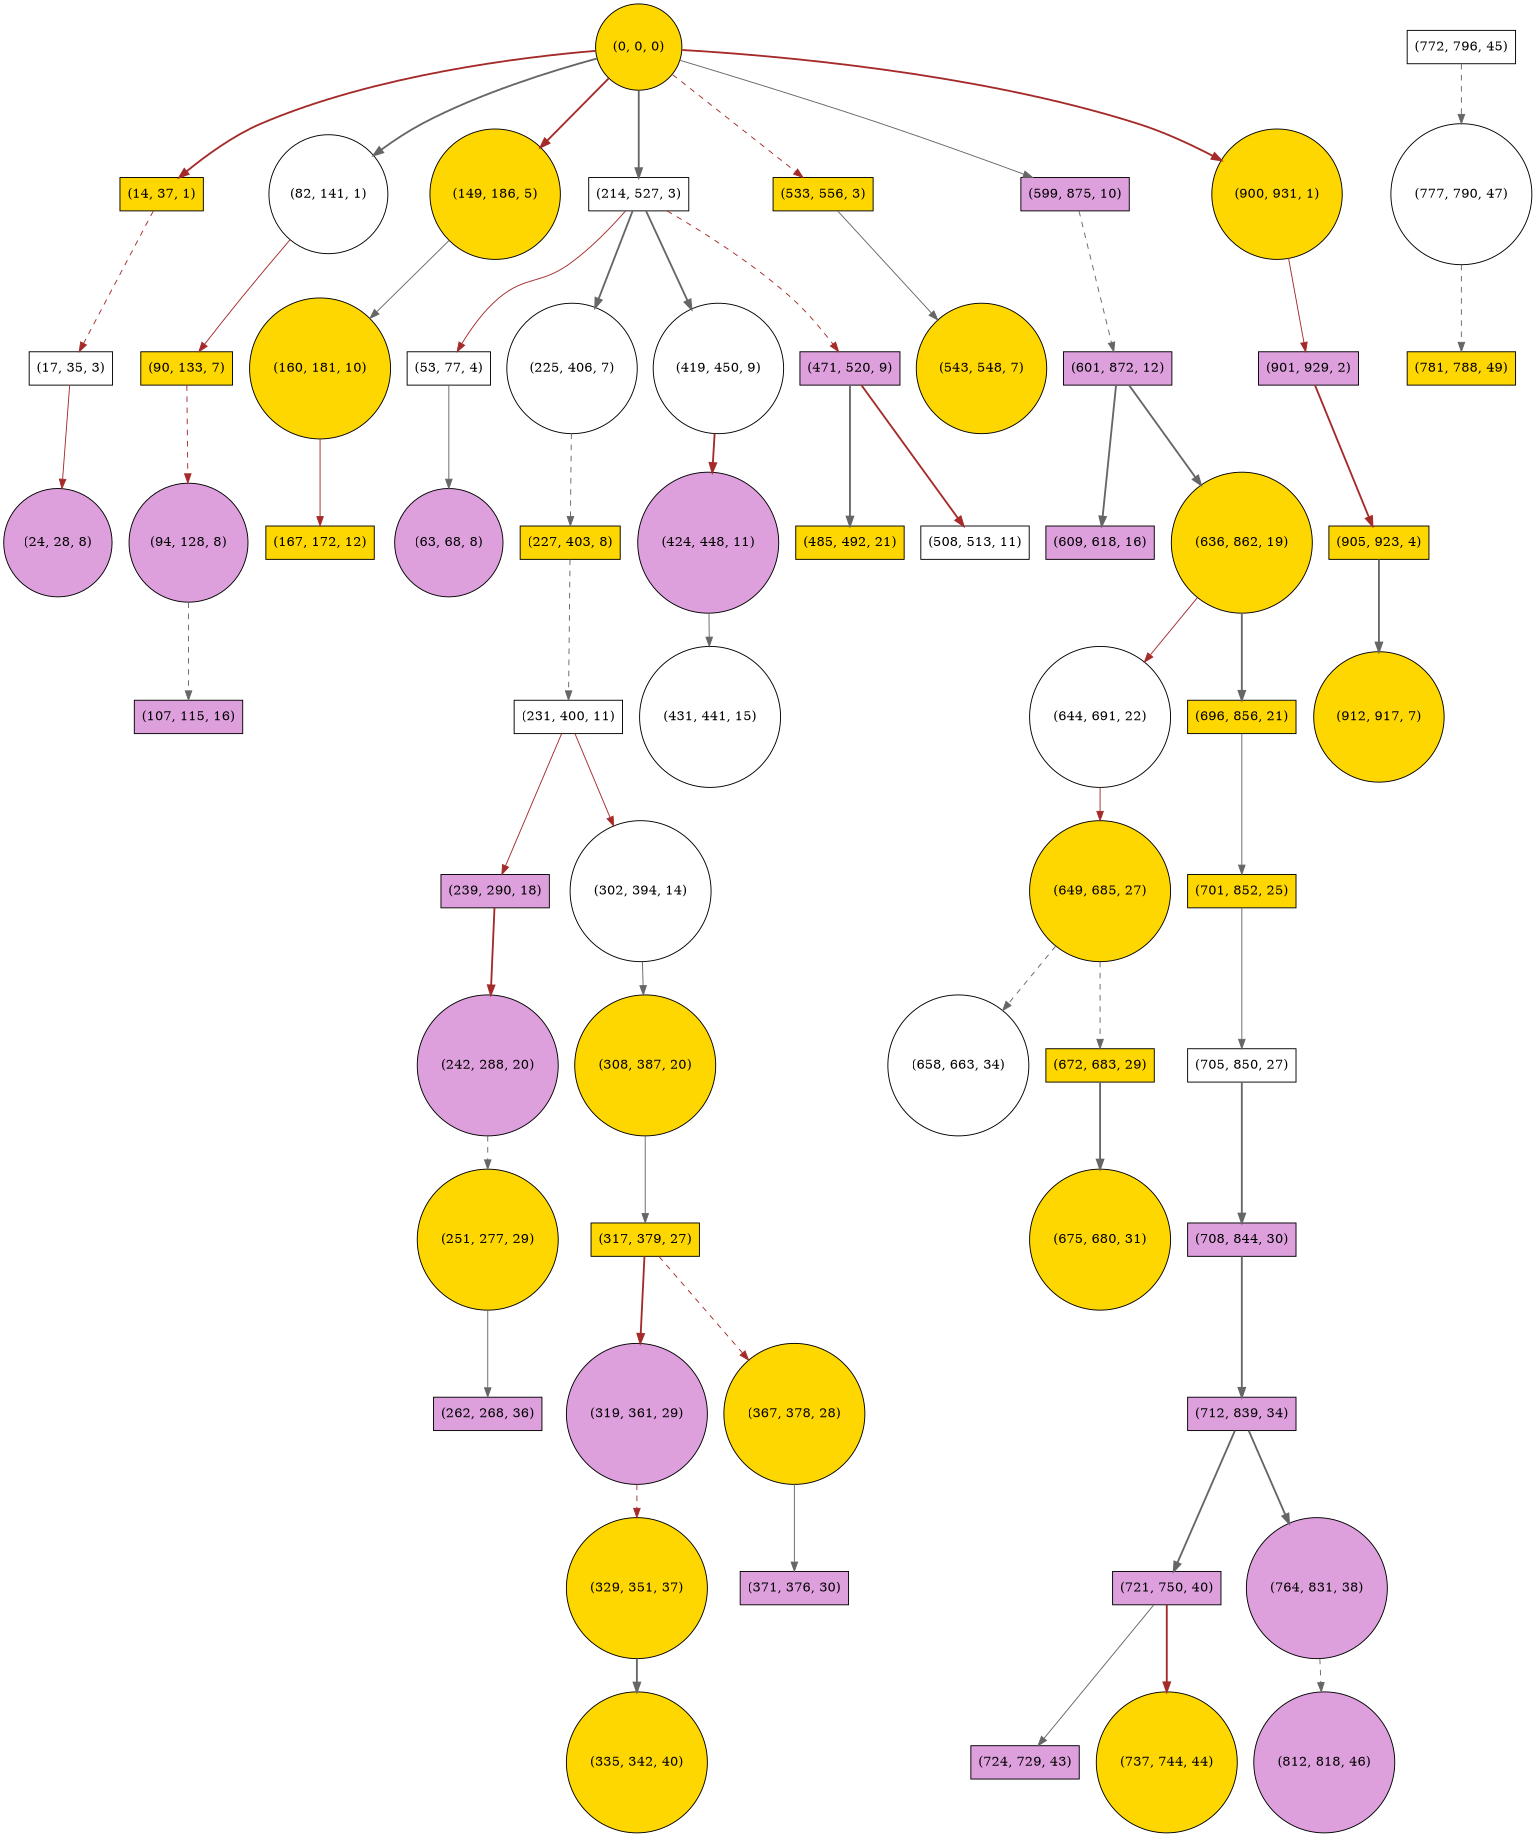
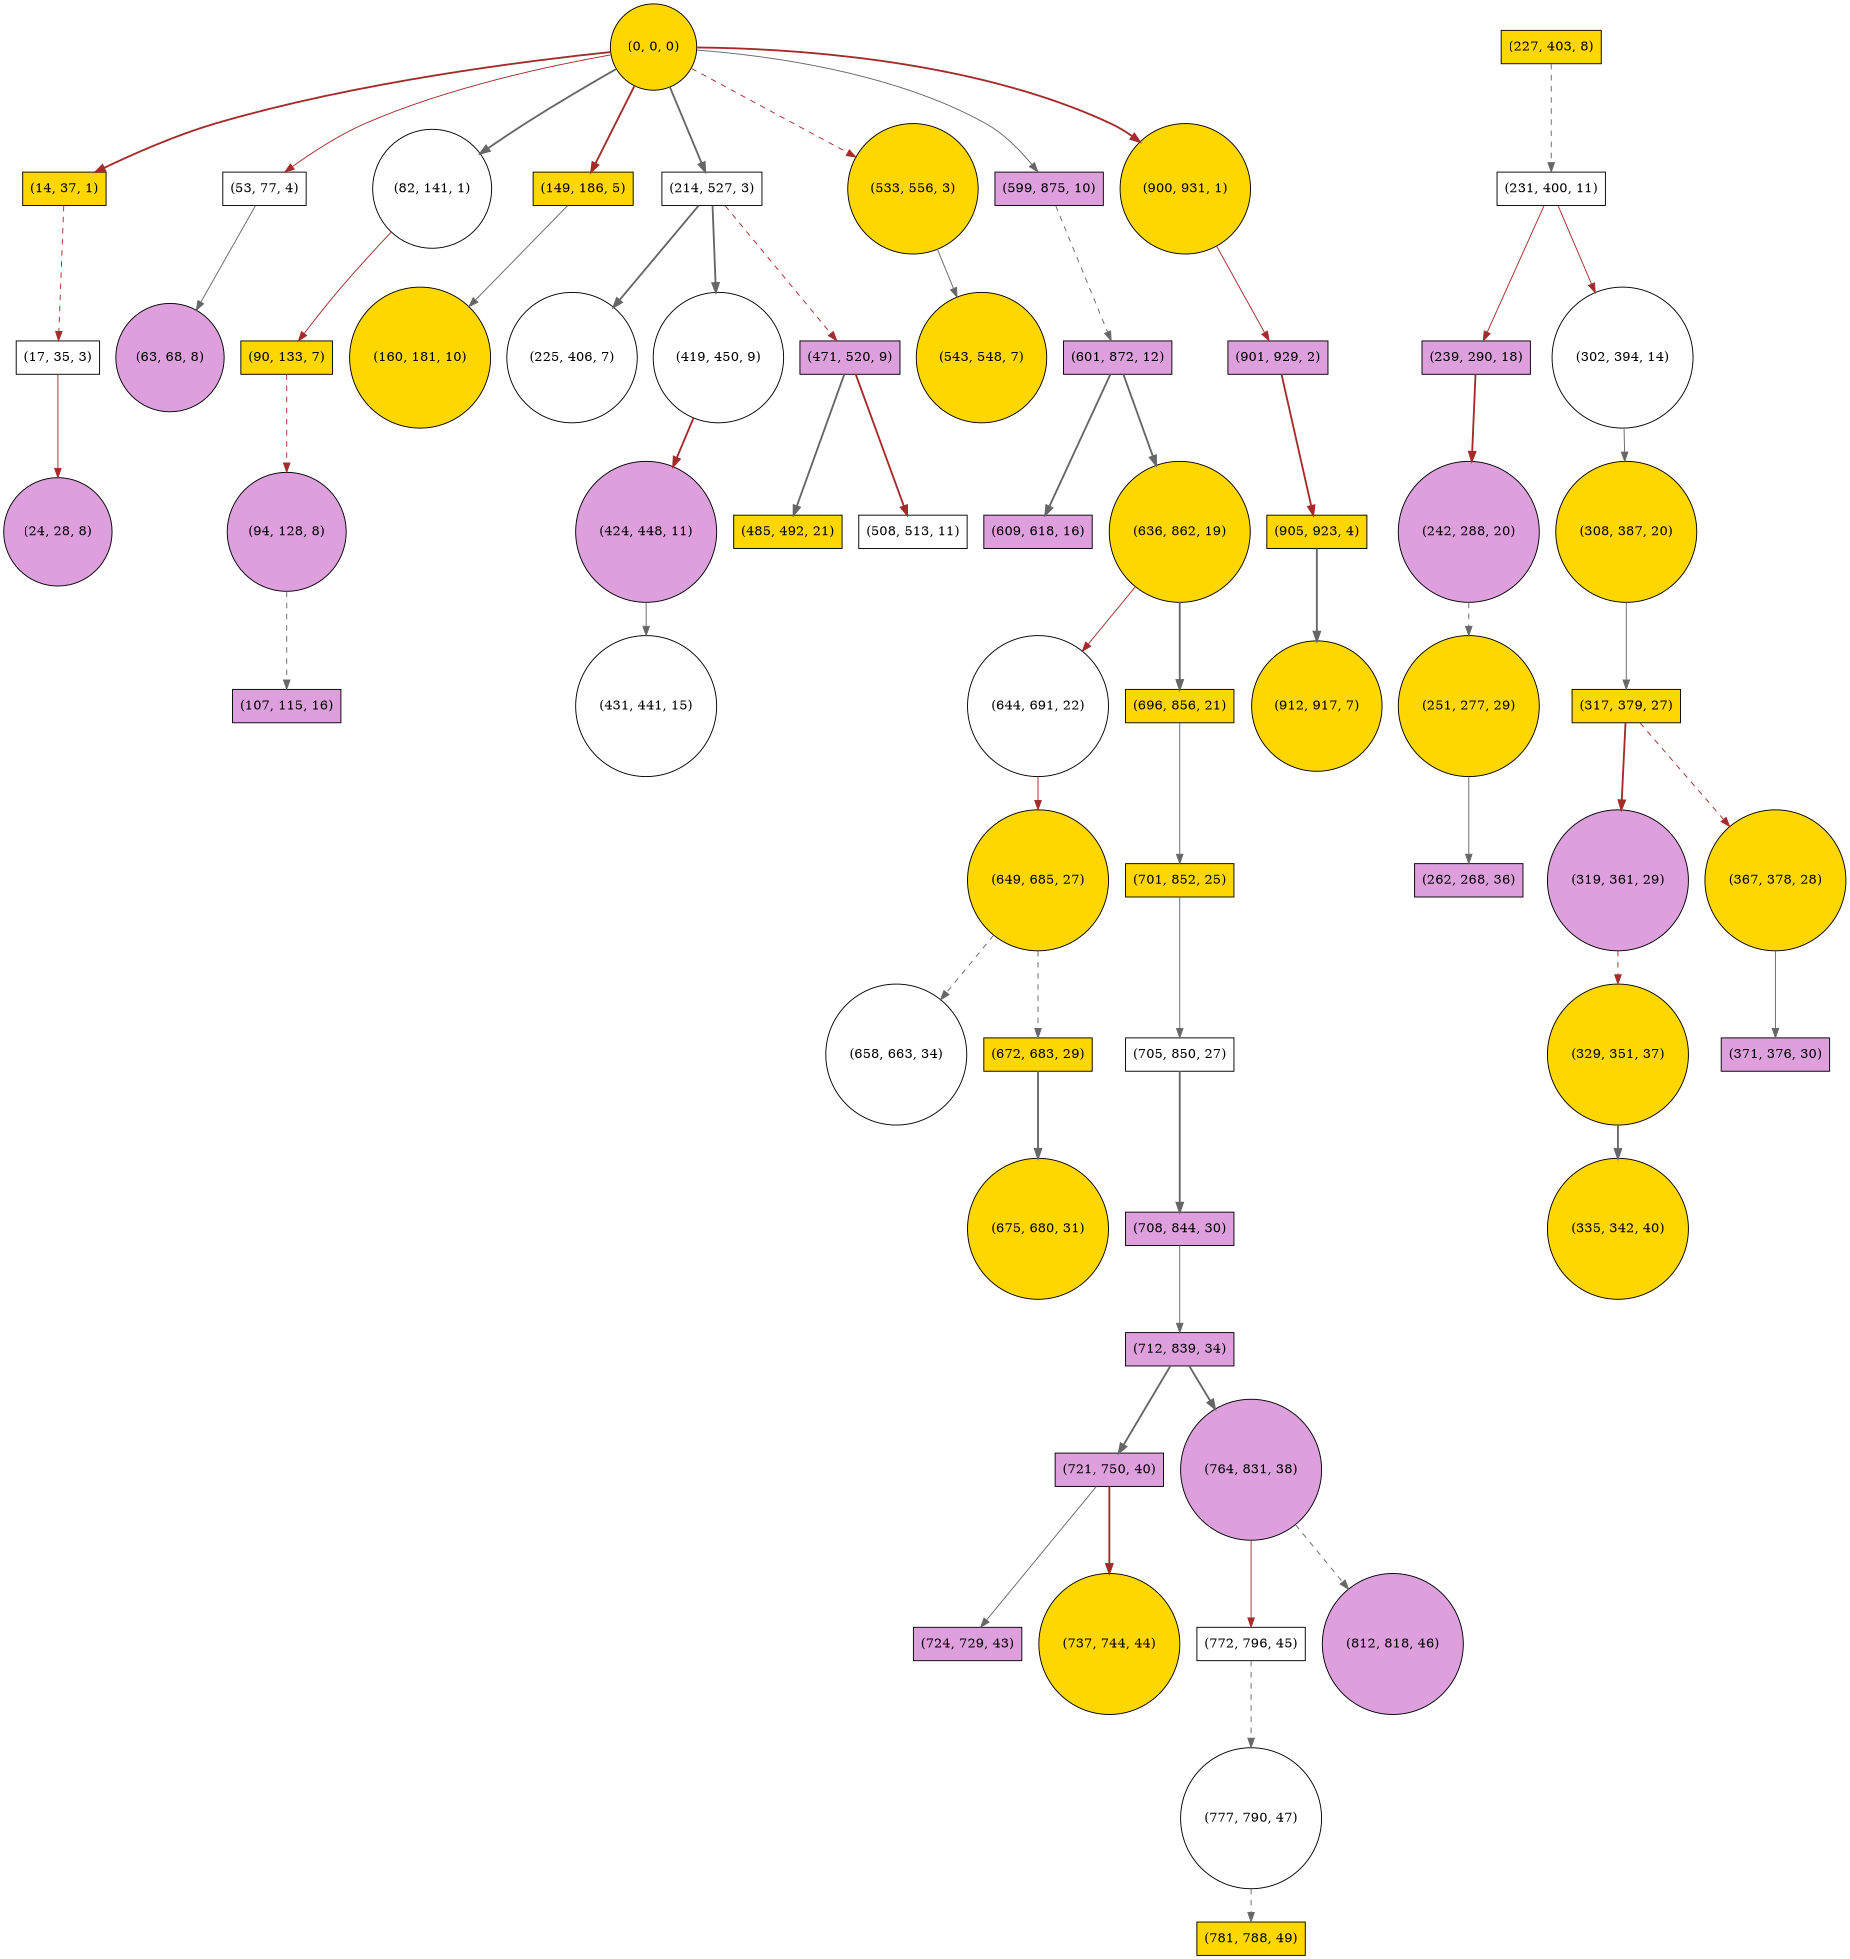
node "(149, 186, 5)": shape circle -> box
node "(533, 556, 3)": shape box -> circle
edge "(214, 527, 3)" -> "(53, 77, 4)": now "(0, 0, 0)" -> "(53, 77, 4)"
edge "(225, 406, 7)" -> "(227, 403, 8)": removed
node "(167, 172, 12)": removed
edge "(708, 844, 30)" -> "(712, 839, 34)": style bold -> solid
edge "(764, 831, 38)" -> "(772, 796, 45)": added
